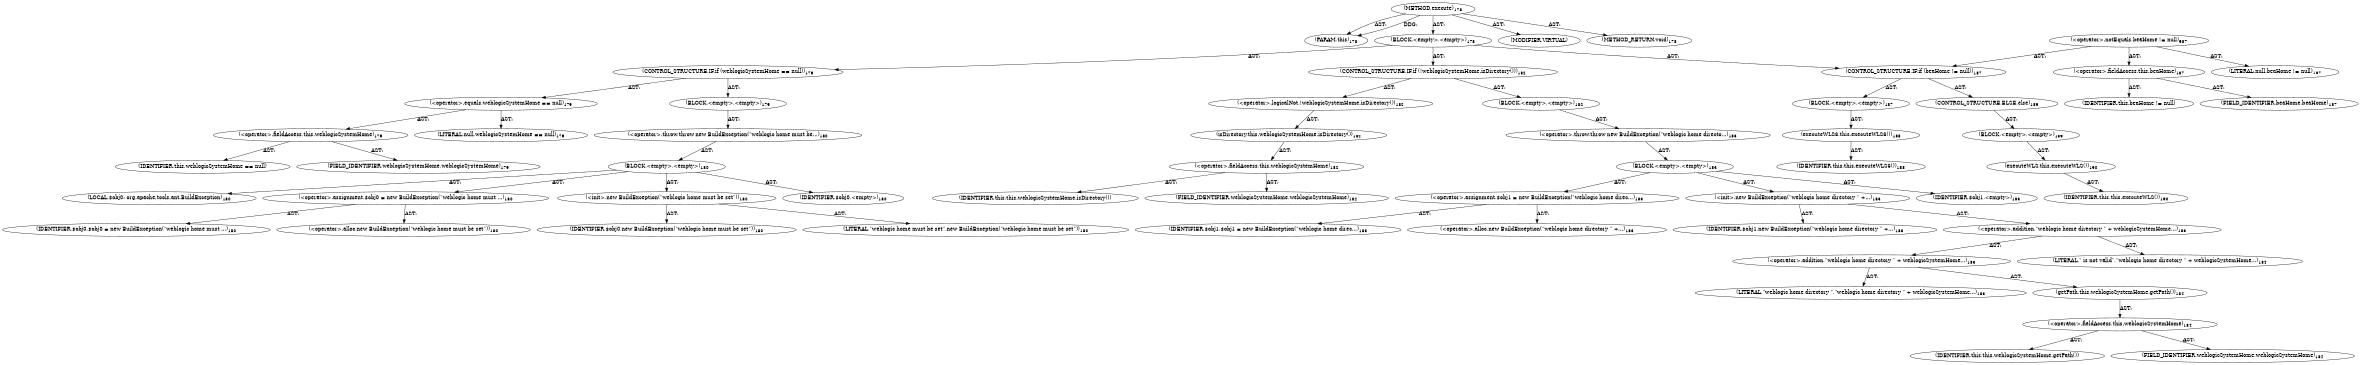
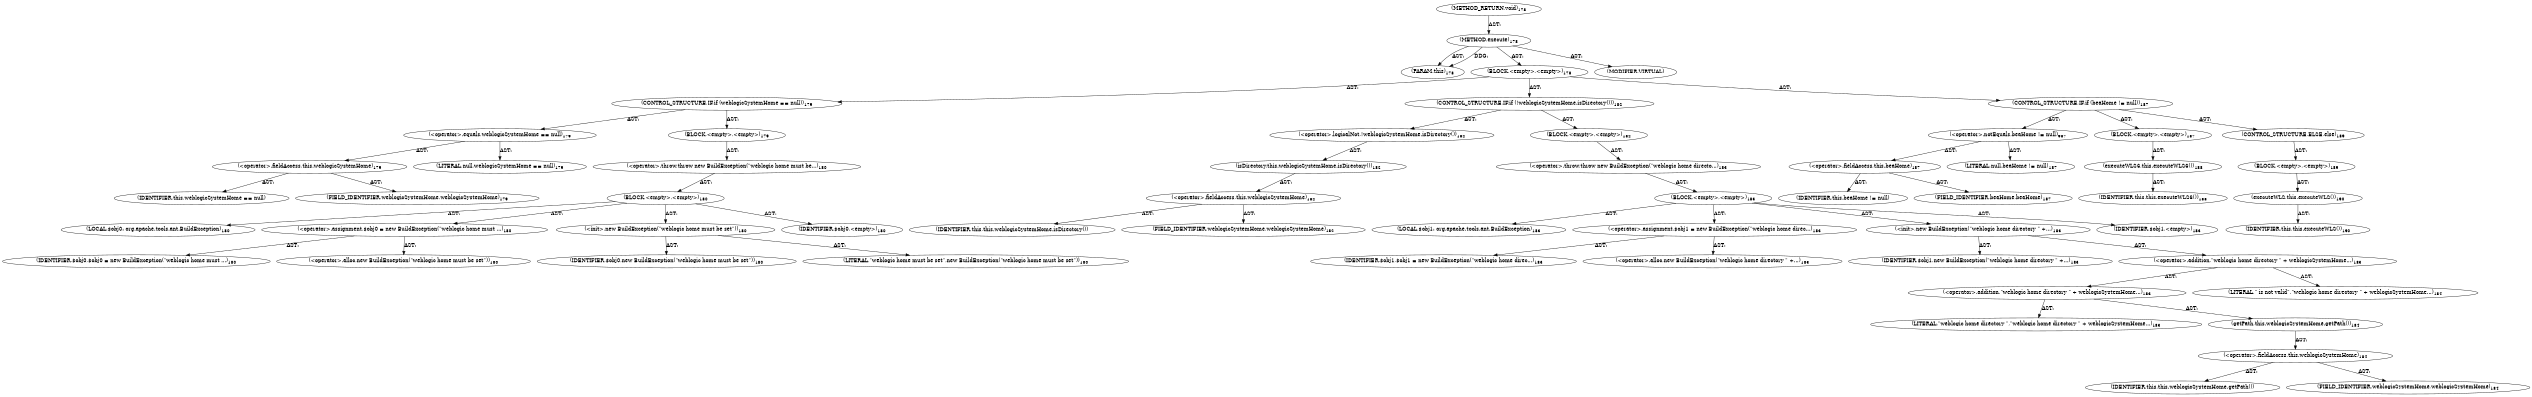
edge "(METHOD,execute)" -> "(METHOD_RETURN,void)": reversed
edge "(<operator>.notEquals,beaHome != null)" -> "(CONTROL_STRUCTURE,IF,if (beaHome != null))": reversed
node "(LOCAL,$obj1: org.apache.tools.ant.BuildException)": added
